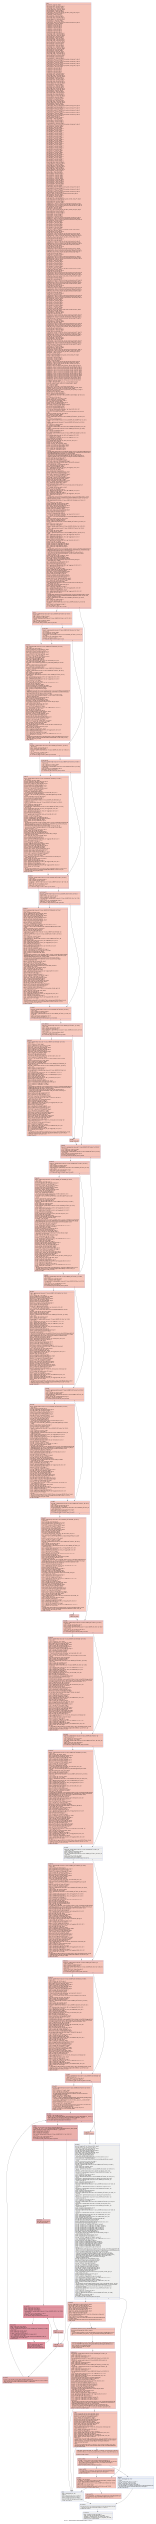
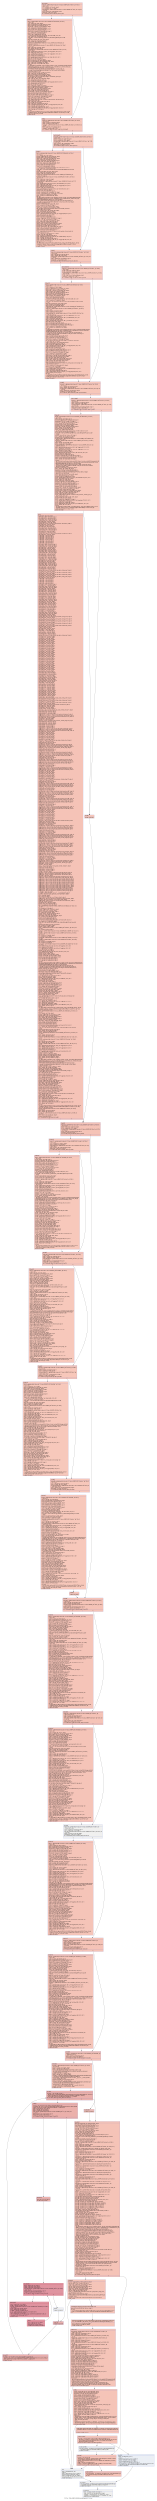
node "if.then:": removed
node "if.end140:": fillcolor #dedcdb70 -> #e8765c70
node "for.end:": fillcolor #d6524470 -> #dedcdb70
node "invoke.cont165:": fillcolor #e97a5f70 -> #dedcdb70
